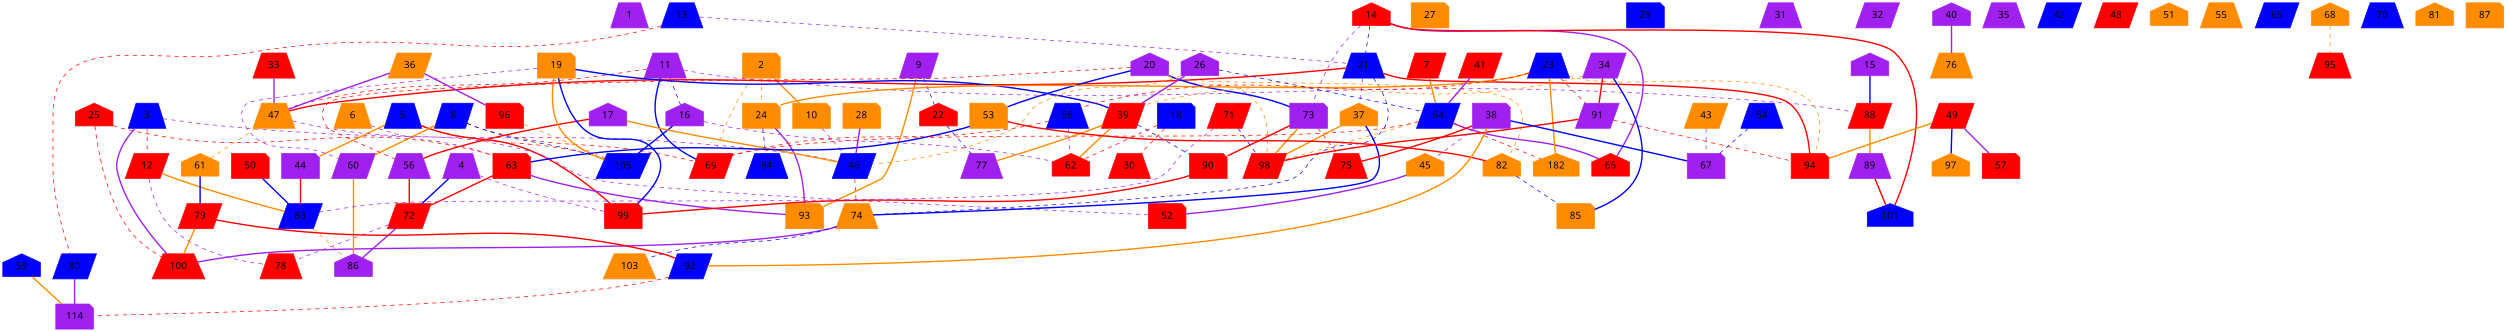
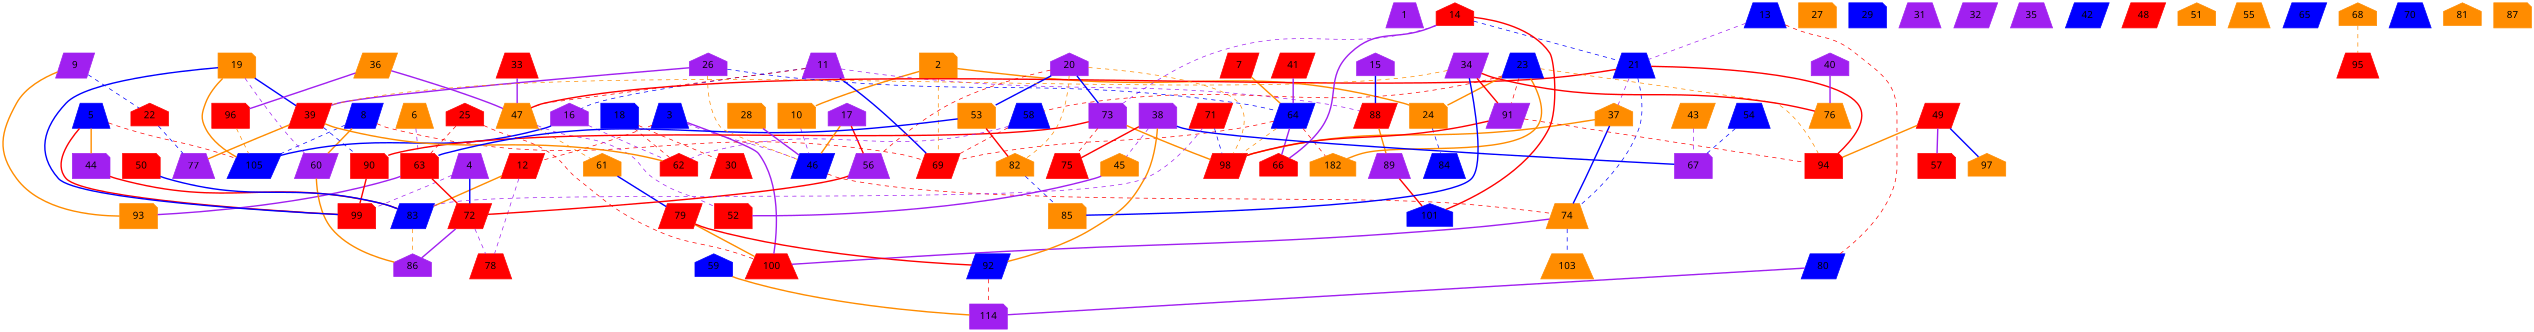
edge "2" -- "24": style dashed -> bold
edge "34" -- "76": added
edge "24" -- "93": removed
